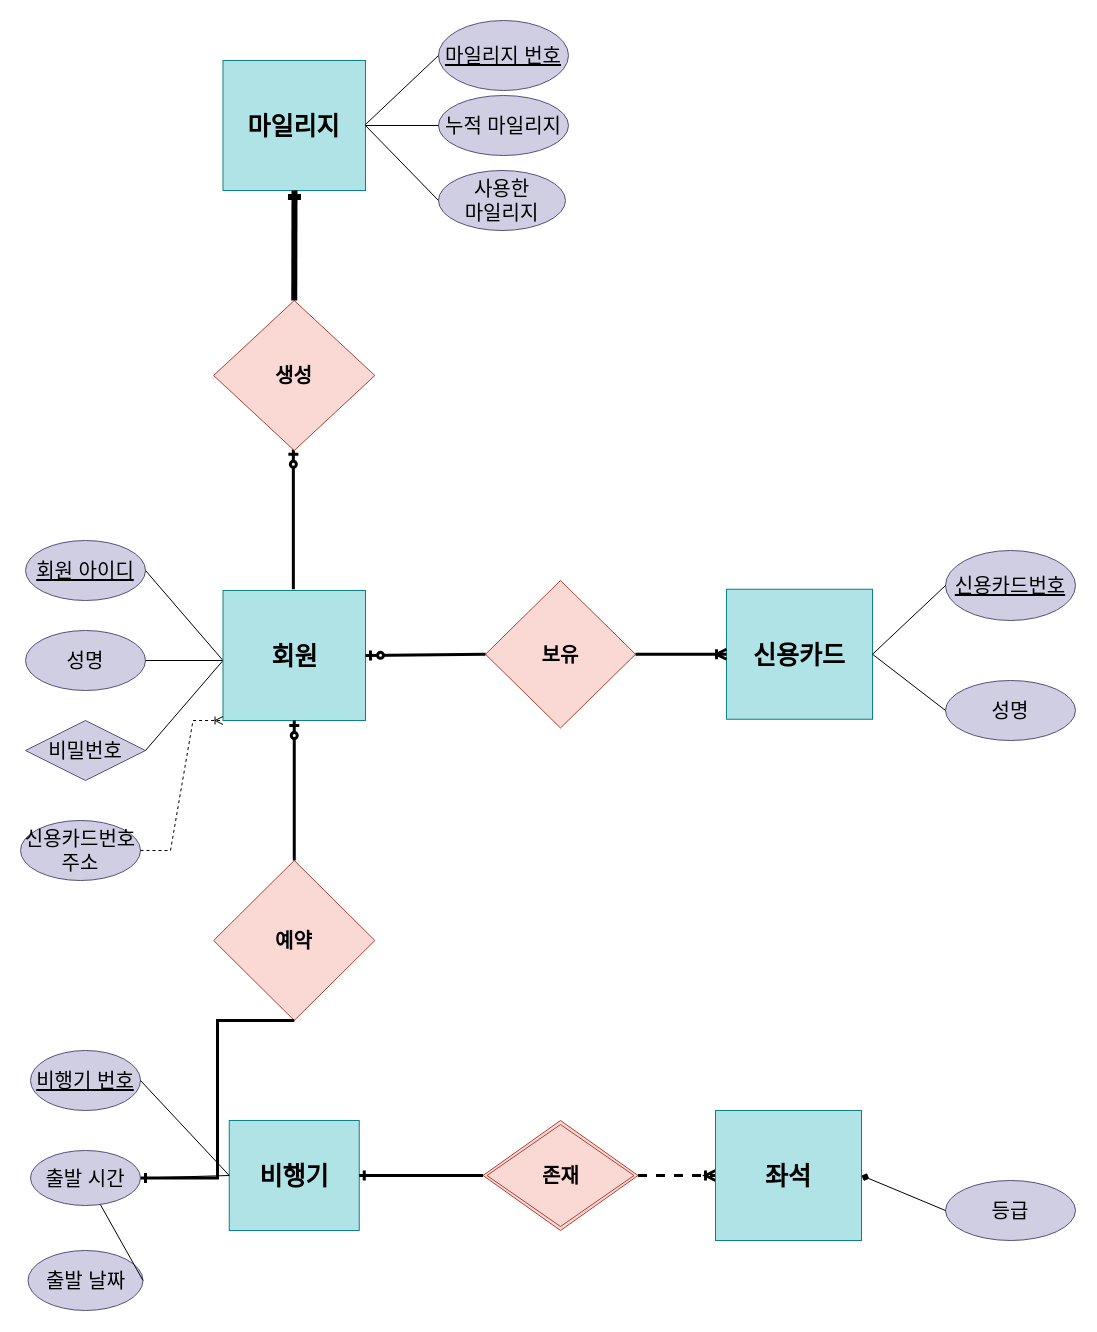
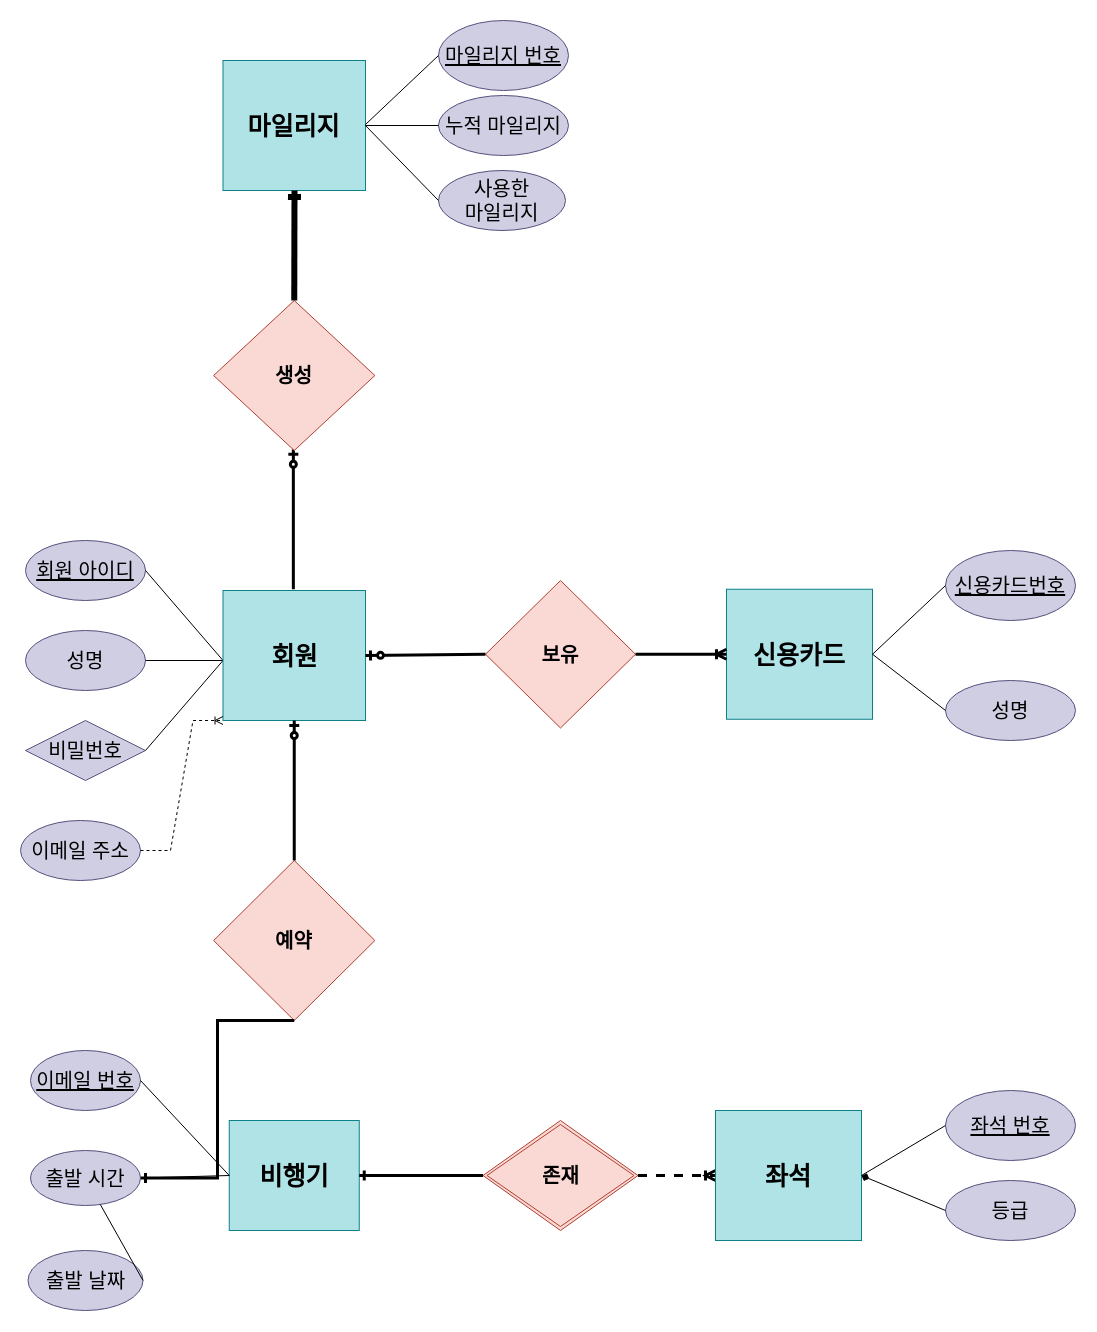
node "신용카드번호 주소": label "신용카드번호 주소" -> "이메일 주소"
node "비행기 번호": label "비행기 번호" -> "이메일 번호"
node "좌석 번호": added
edge "좌석 번호" -- "좌석": added
